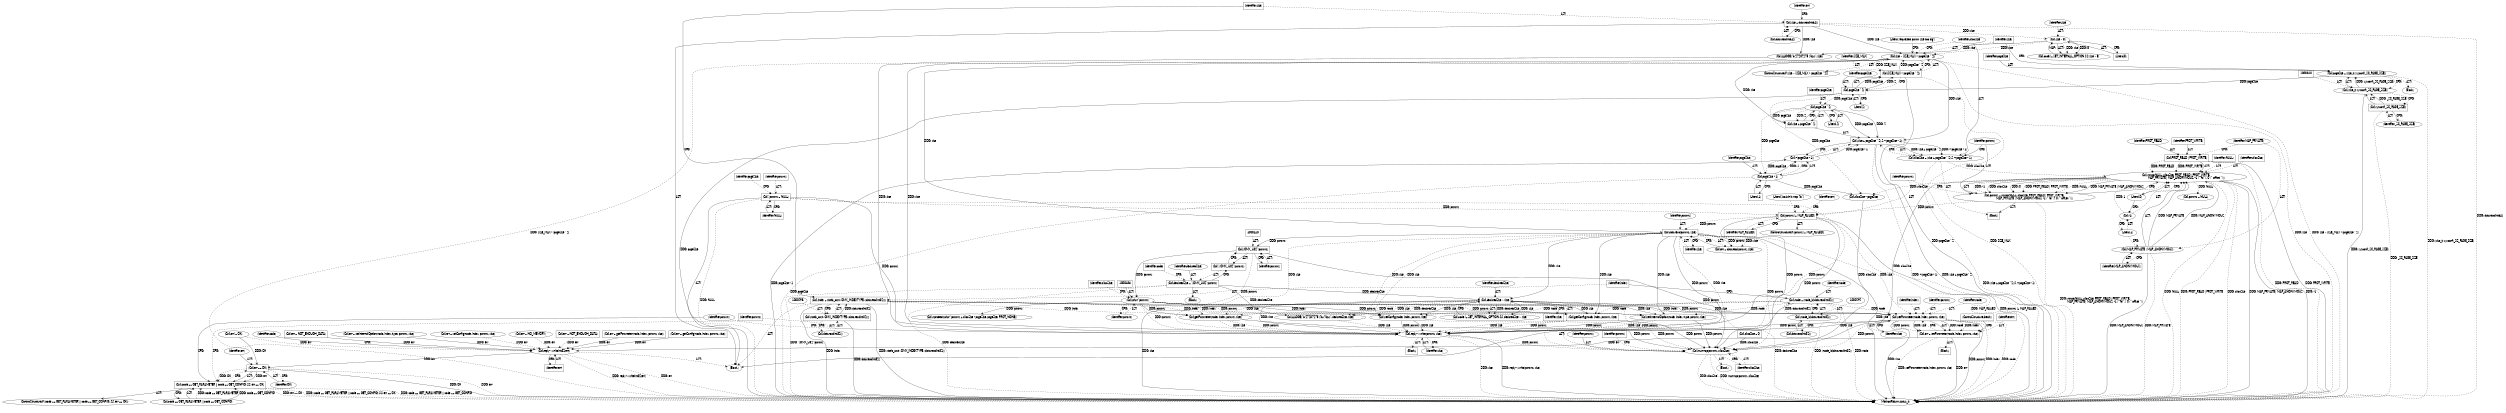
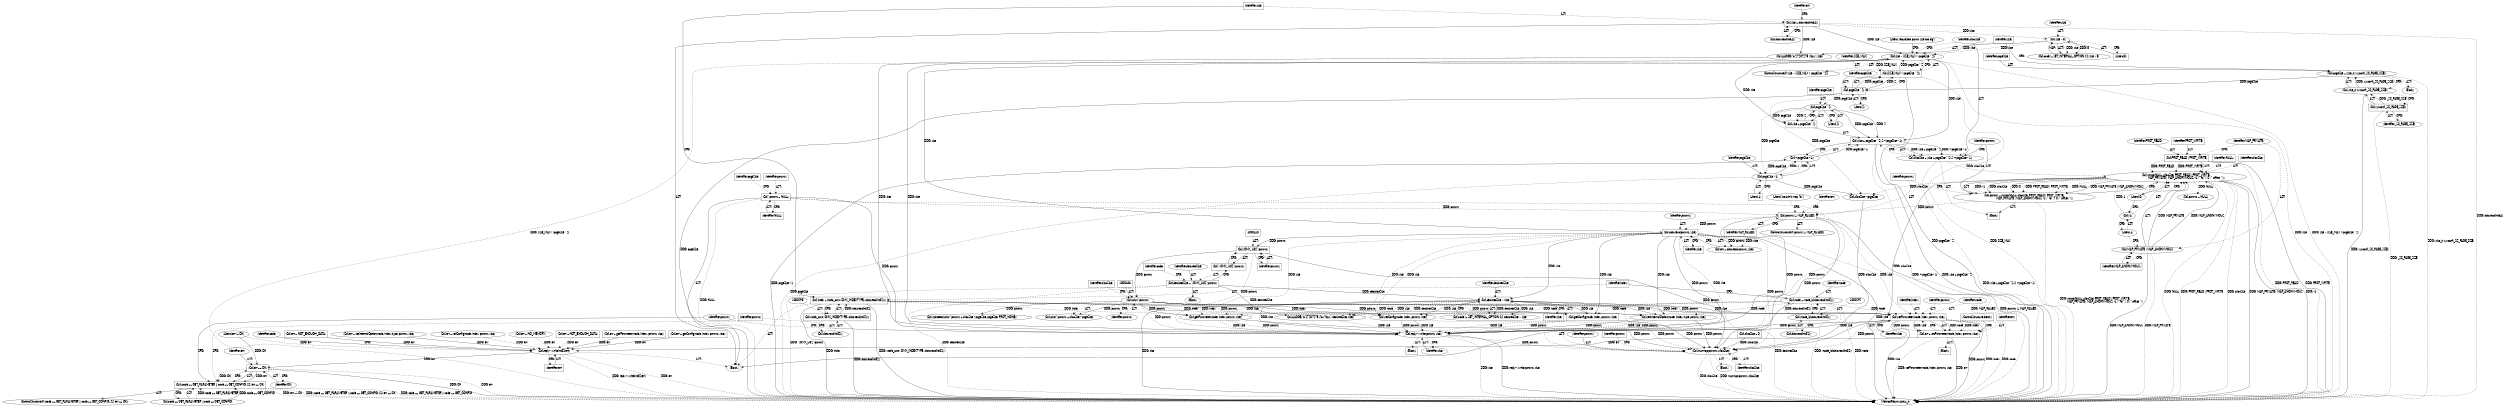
edge "(Call,size < 8)" -> "(Literal,8)": style solid -> dashed
node "1000343": removed
node "(Call,(char*)params + allocSize - pageSize)": added
node "(Call,err != OK)": label "(Call,err != OK)" -> "(Literal,err != OK)"
